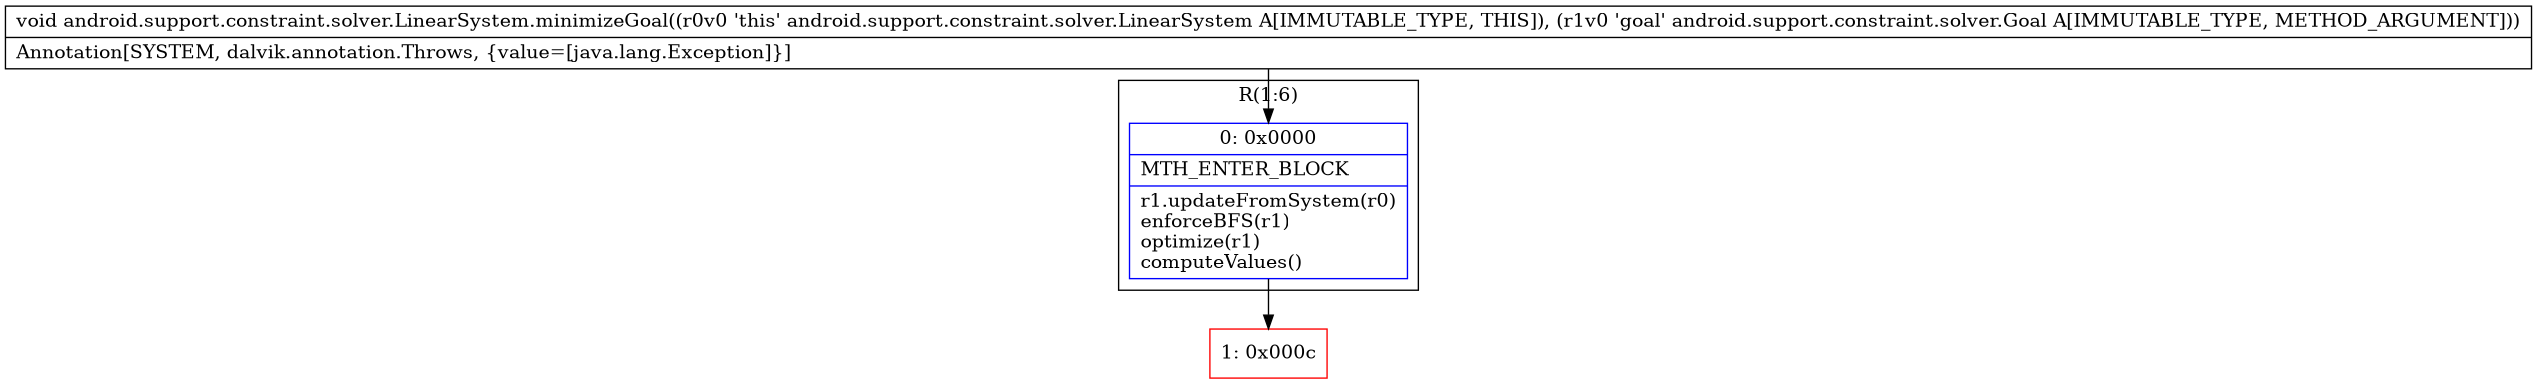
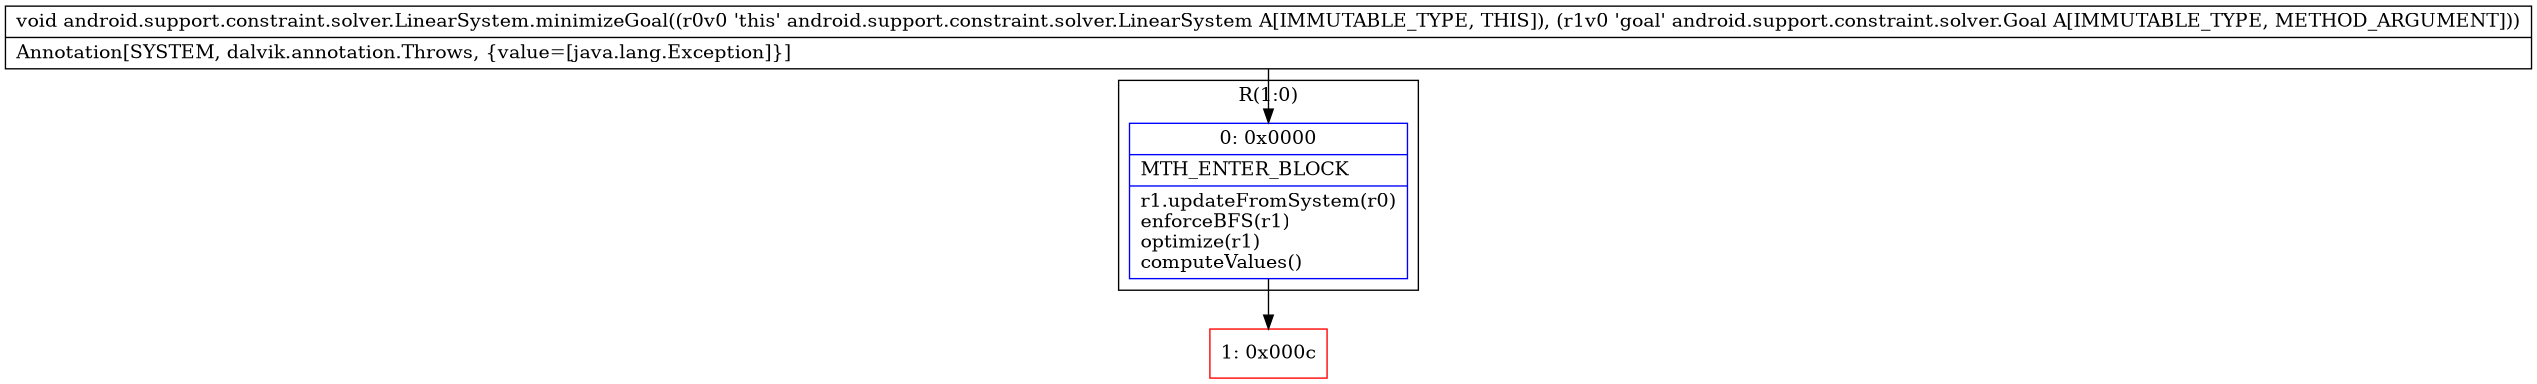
cluster "R(1:6)": label "R(1:6)" -> "R(1:0)"
